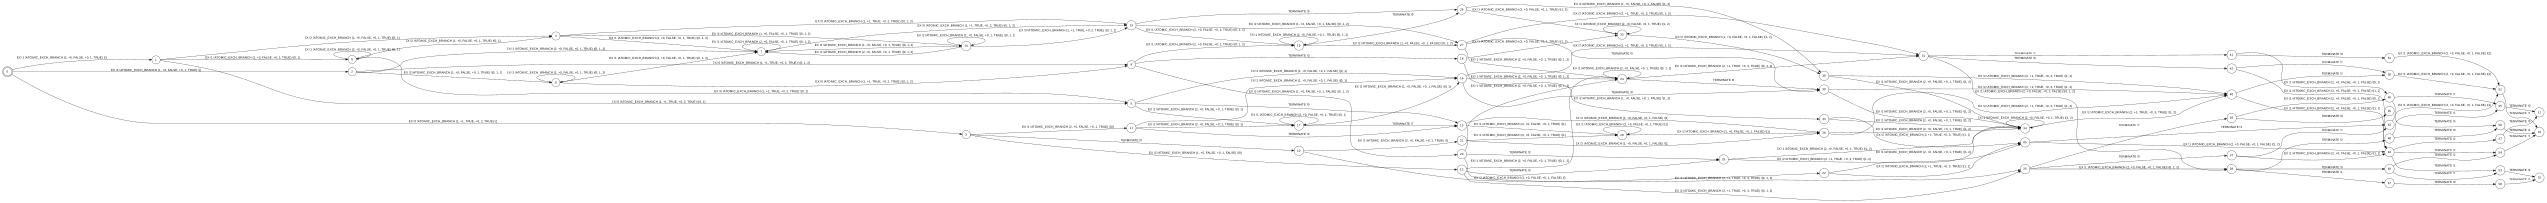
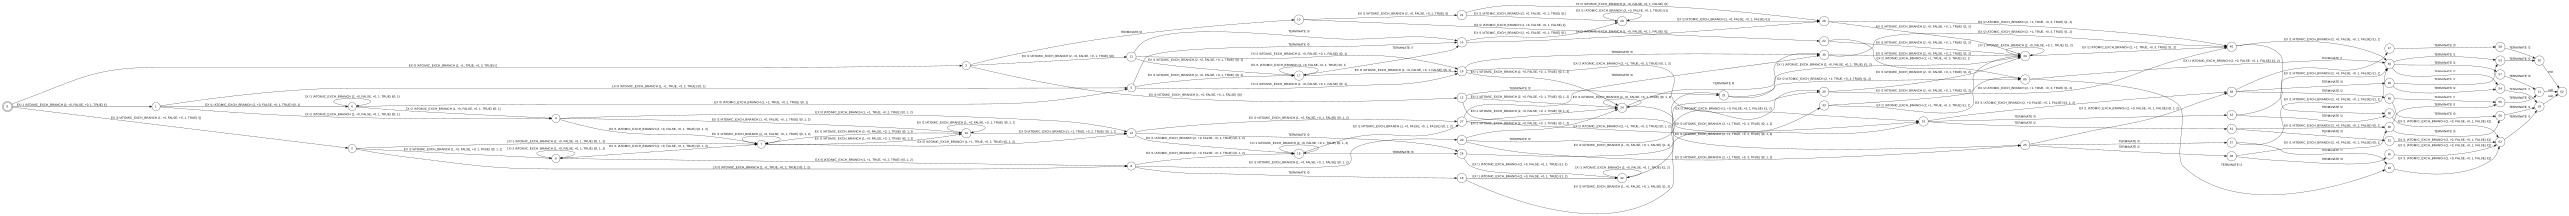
node "62": added
edge "45" -> "52": added, label "EX !1 !ATOMIC_EXCH_BRANCH (2, +0, FALSE, +0, 1, FALSE) !{1}"
